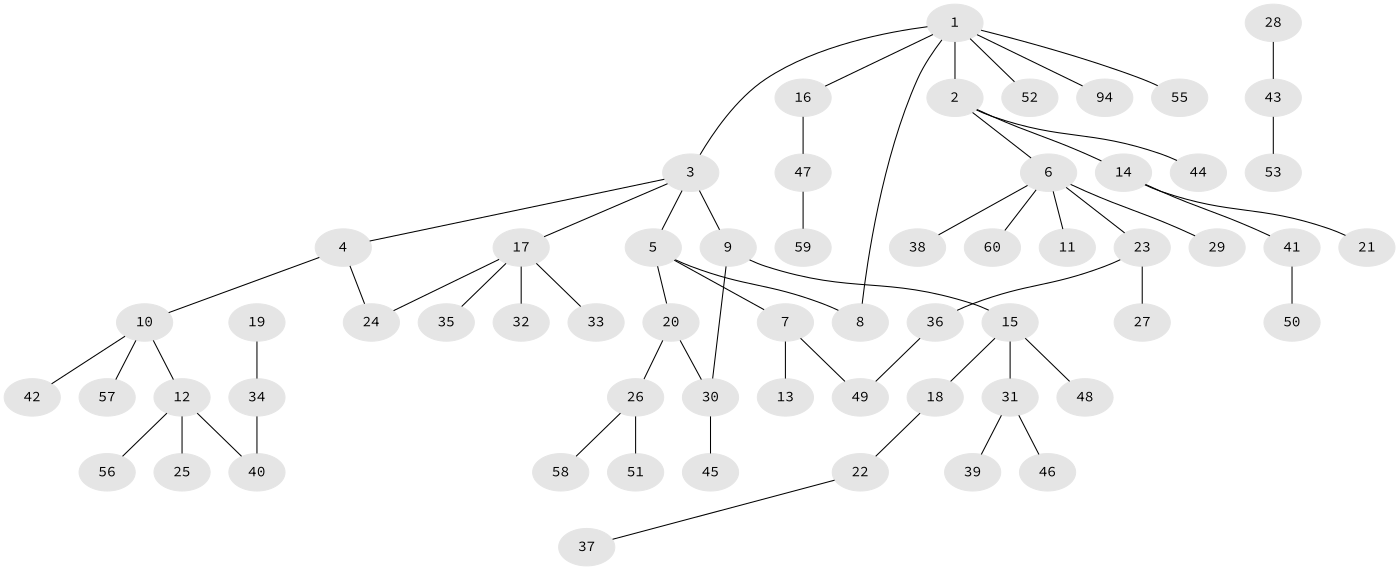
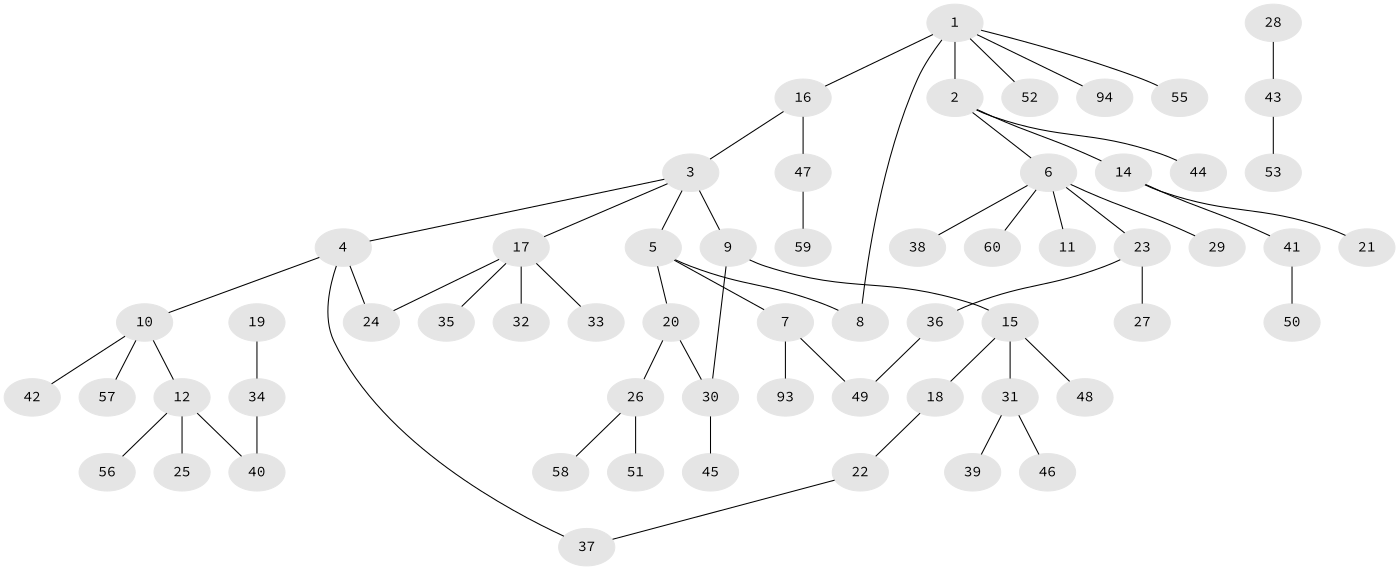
edge "1" -- "3": now "16" -- "3"
node "13": label "13" -> "93"
edge "4" -- "37": added
